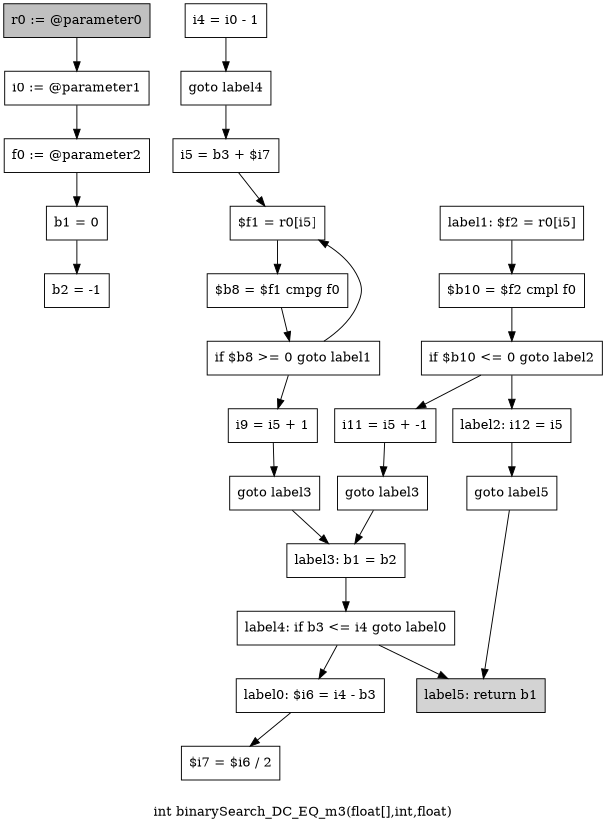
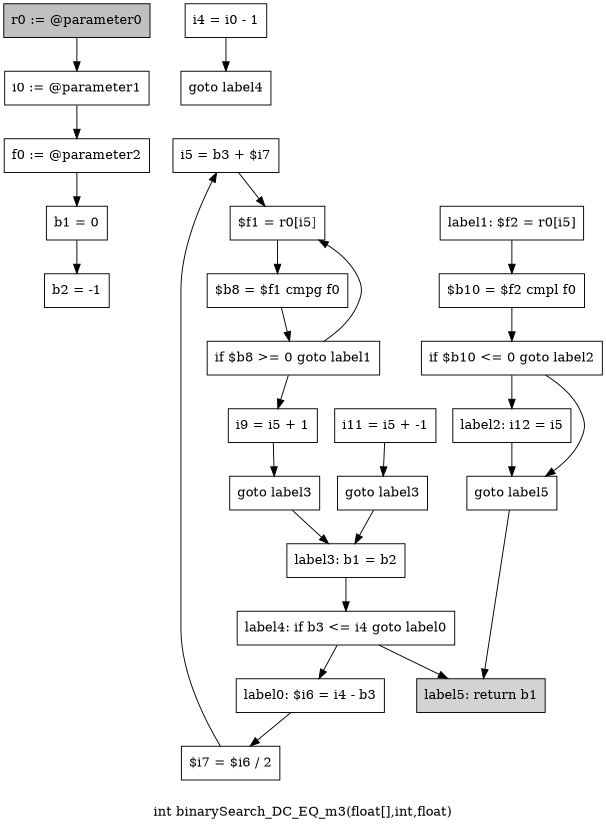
edge "goto label4" -> "i5 = b3 + $i7": now "$i7 = $i6 / 2" -> "i5 = b3 + $i7"
edge "if $b10 <= 0 goto label2" -> "i11 = i5 + -1": now "if $b10 <= 0 goto label2" -> "goto label5"
